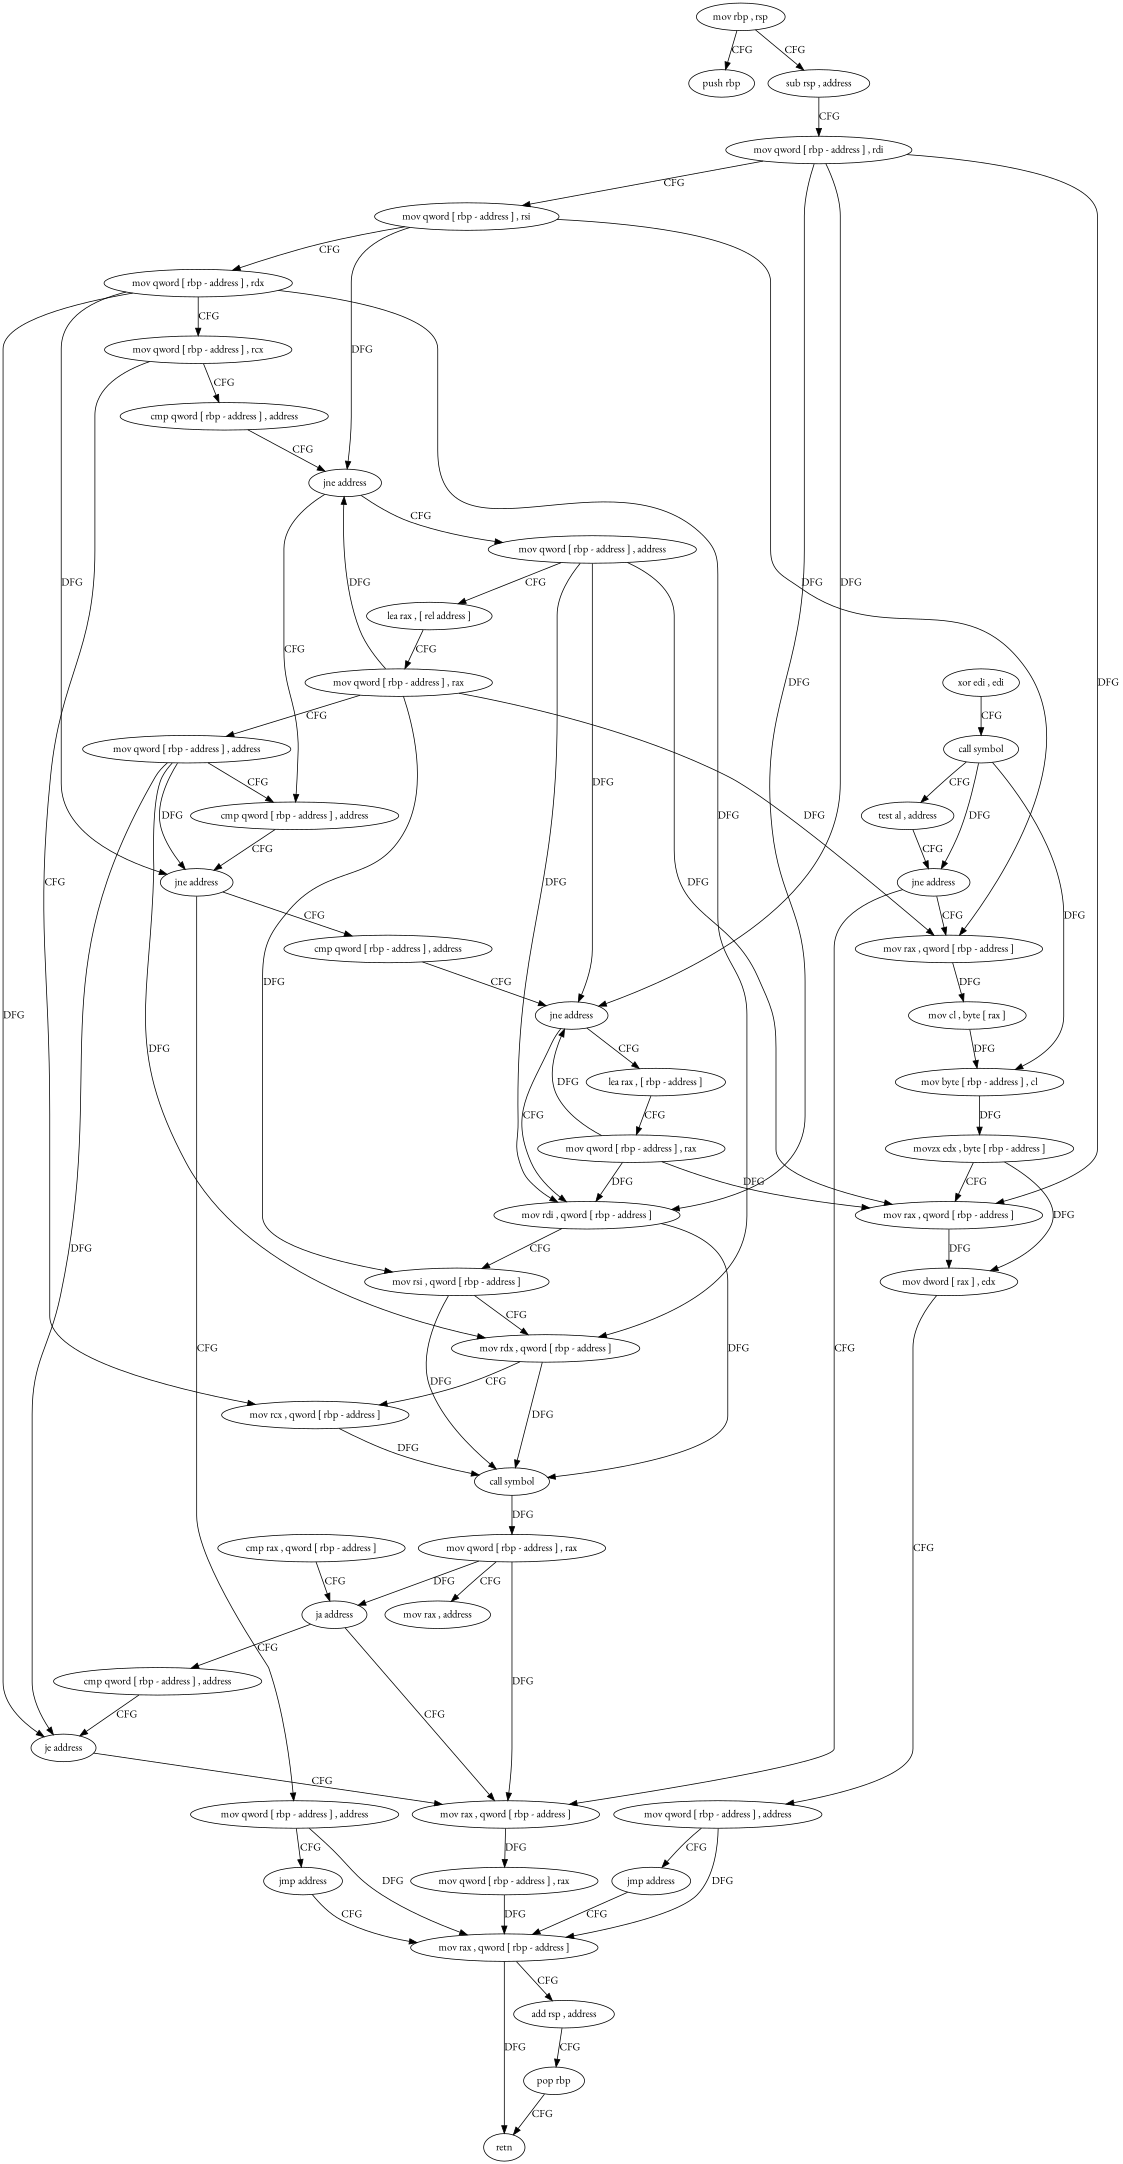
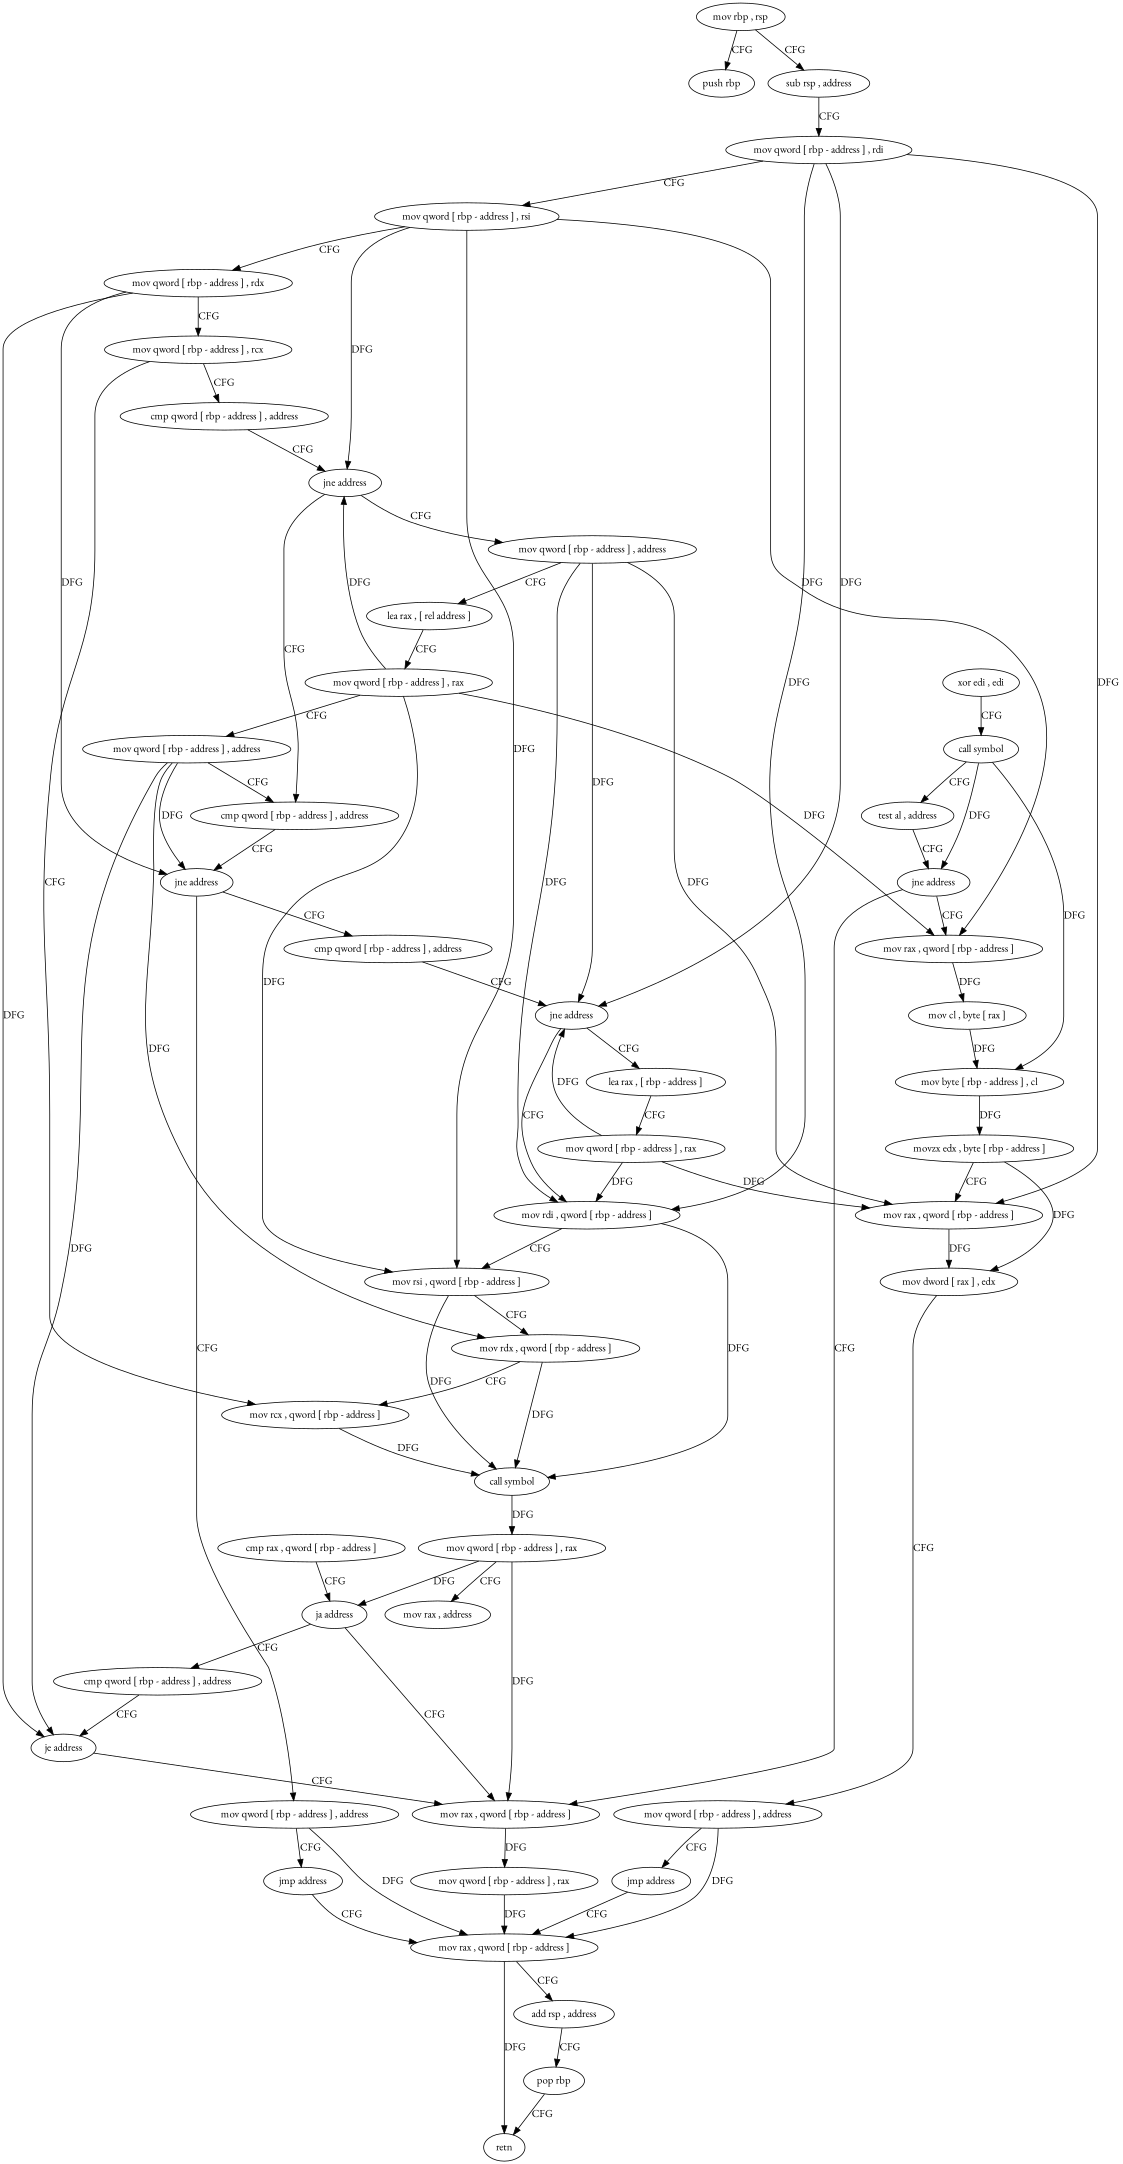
edge "mov qword [ rbp - address ] , rdx" -> "mov rdx , qword [ rbp - address ]": removed, label "DFG"
edge "mov qword [ rbp - address ] , rsi" -> "mov rsi , qword [ rbp - address ]": added, label "DFG"
